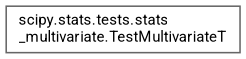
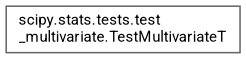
node "scipy.stats.tests.stats _multivariate.TestMultivariateT": label "scipy.stats.tests.stats _multivariate.TestMultivariateT" -> "scipy.stats.tests.test _multivariate.TestMultivariateT"
